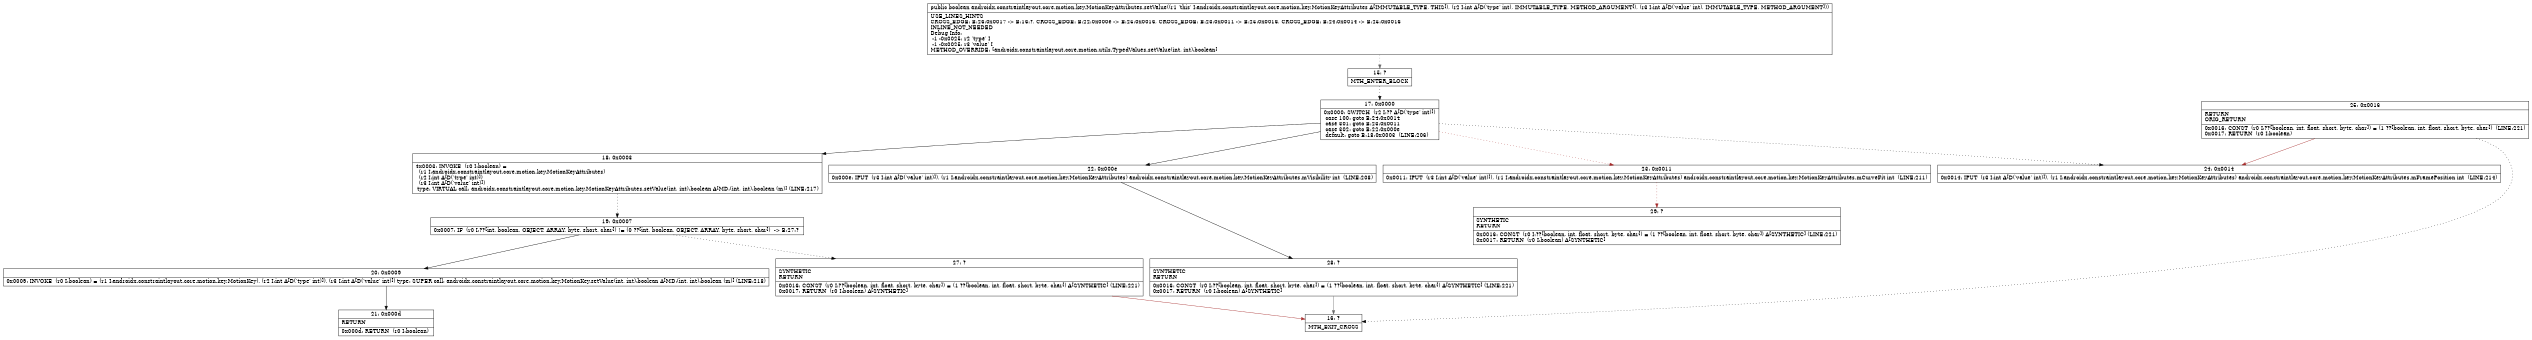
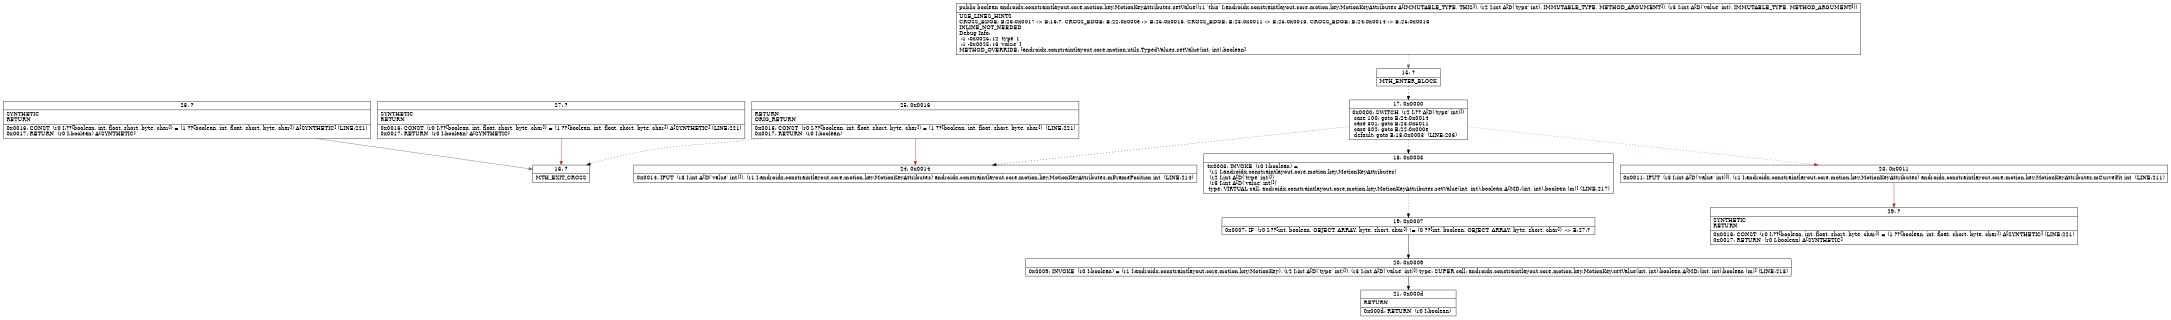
node "17: 0x0000": text "case 301: goto B:23:0x0011" -> "case 301: goto B:23:0x5011"
edge "17: 0x0000" -> "18: 0x0003": style solid -> dotted
node "22: 0x000e": removed
edge "23: 0x0011" -> "29: ?": style dotted -> solid
edge "19: 0x0007" -> "27: ?": removed
